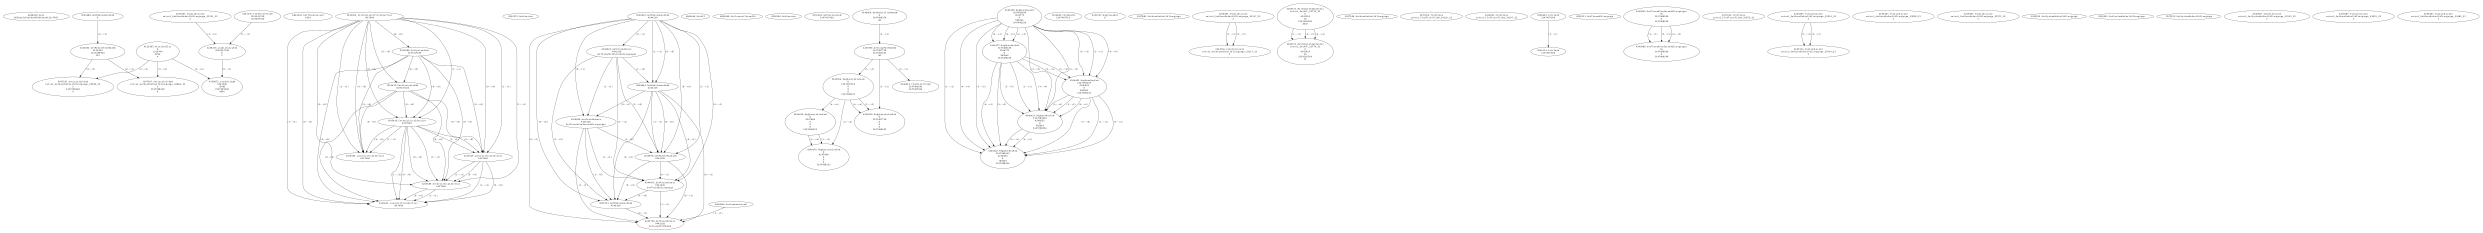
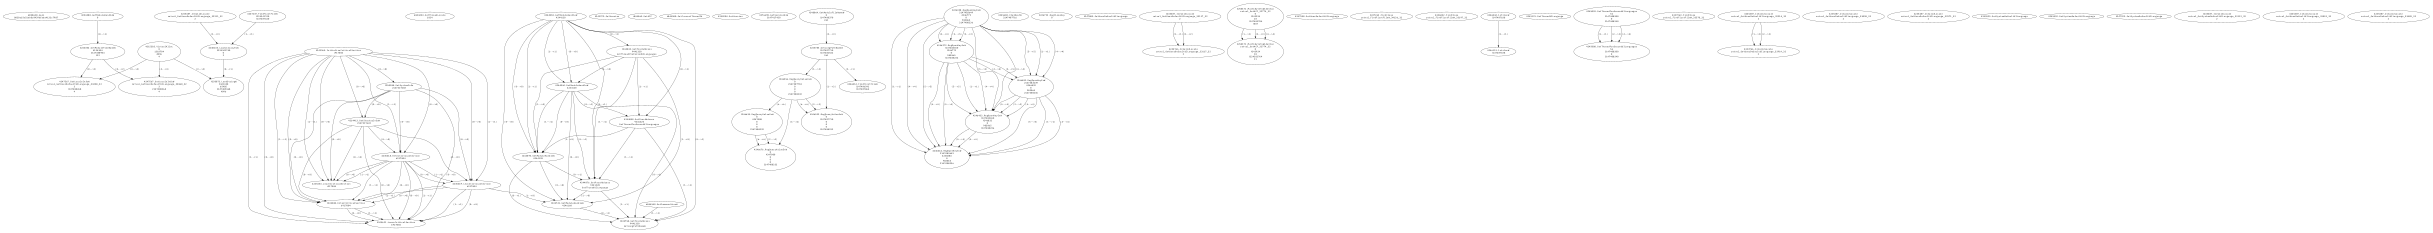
edge "4244050.GetProcAddress 9441320 SetThreadPreferredUILanguages" -> "4245741.GetModuleHandleW 4246160": now "4245469.LeaveCriticalSection 6917004" -> "4245741.GetModuleHandleW 4246160"
